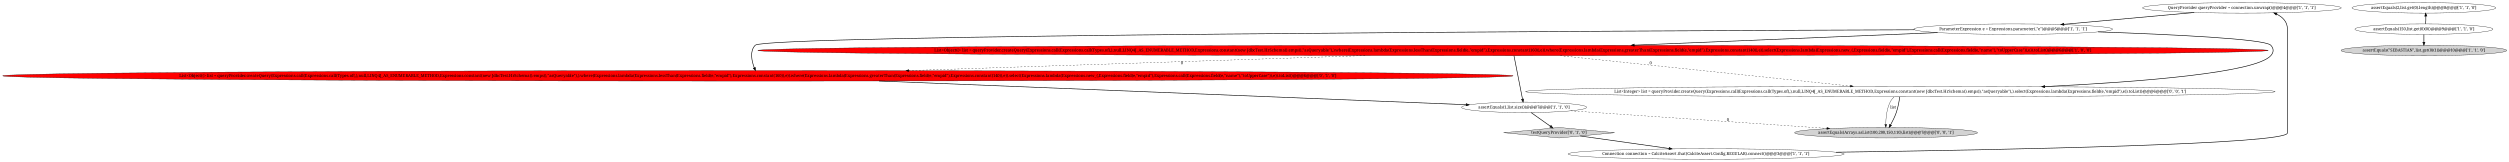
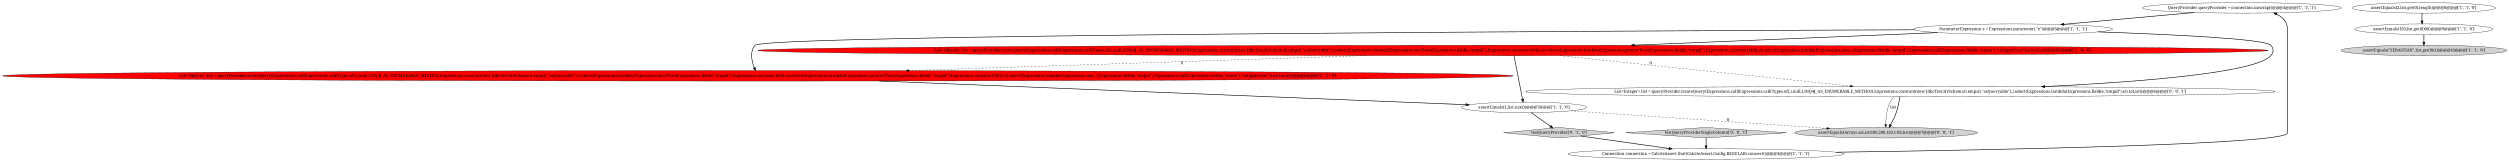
edge "assertEquals(150,list.get(0)(0()@@@9@@@['1', '1', '0']" -> "assertEquals(2,list.get(0).length)@@@8@@@['1', '1', '0']": reversed
node "testQueryProviderSingleColumn['0', '0', '1']": added
